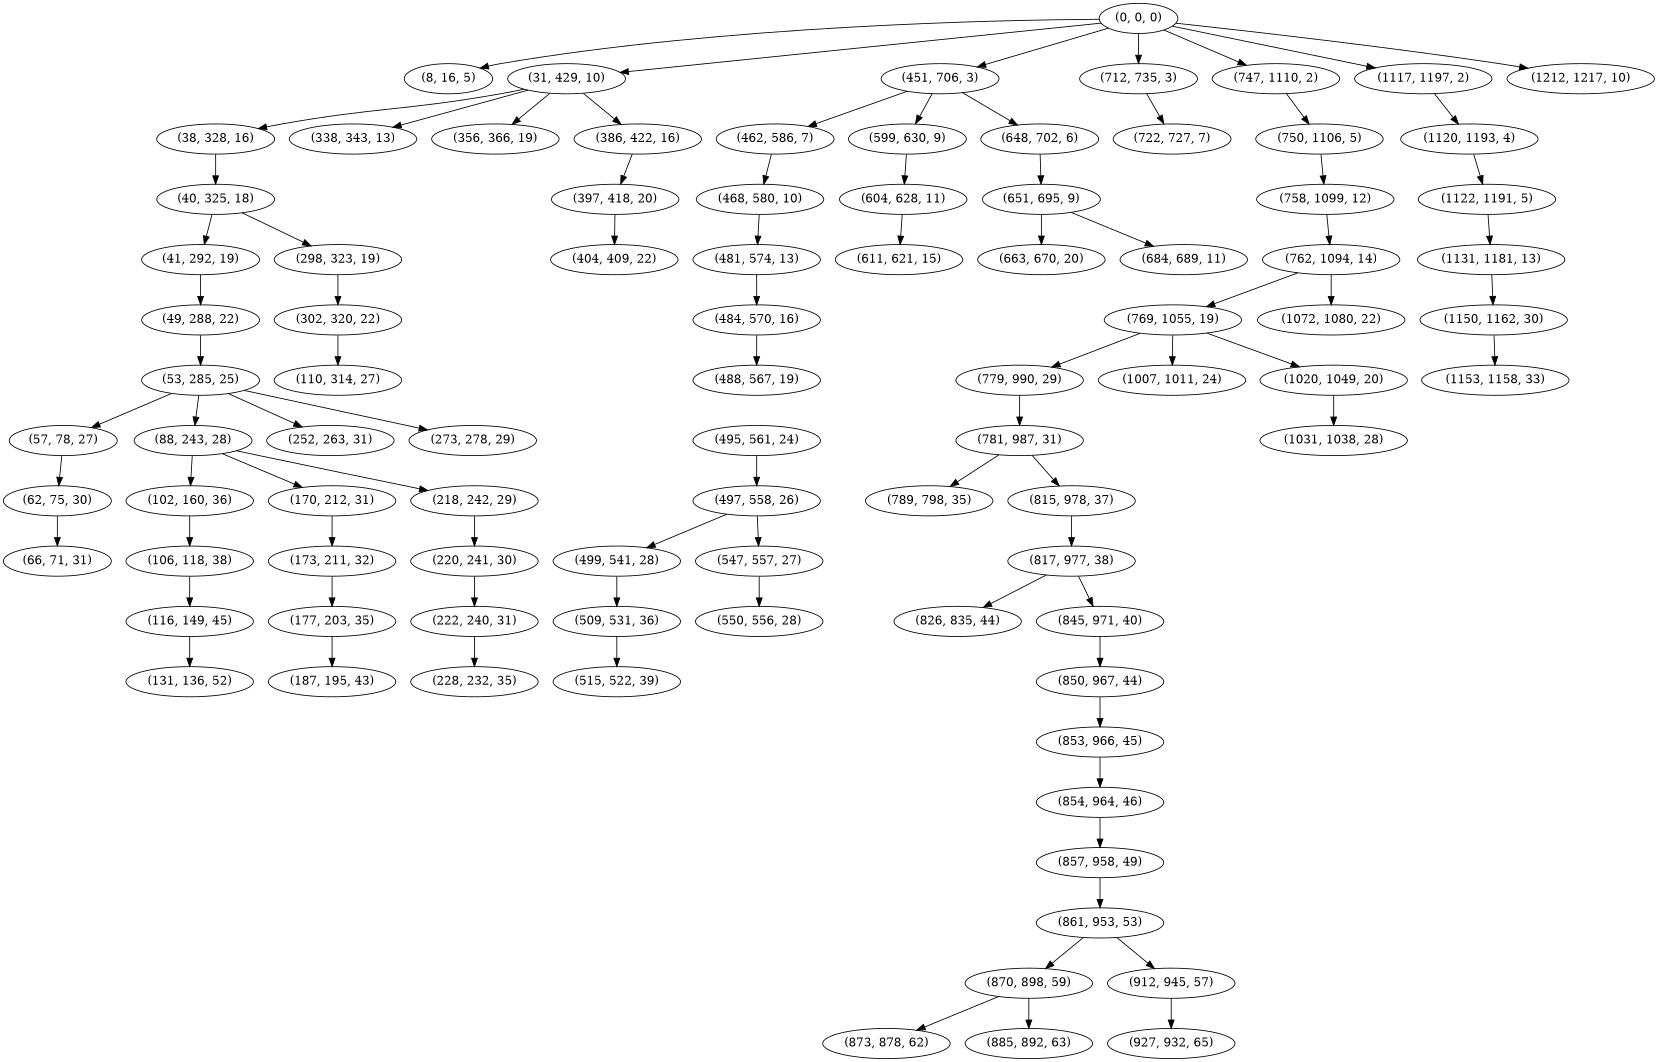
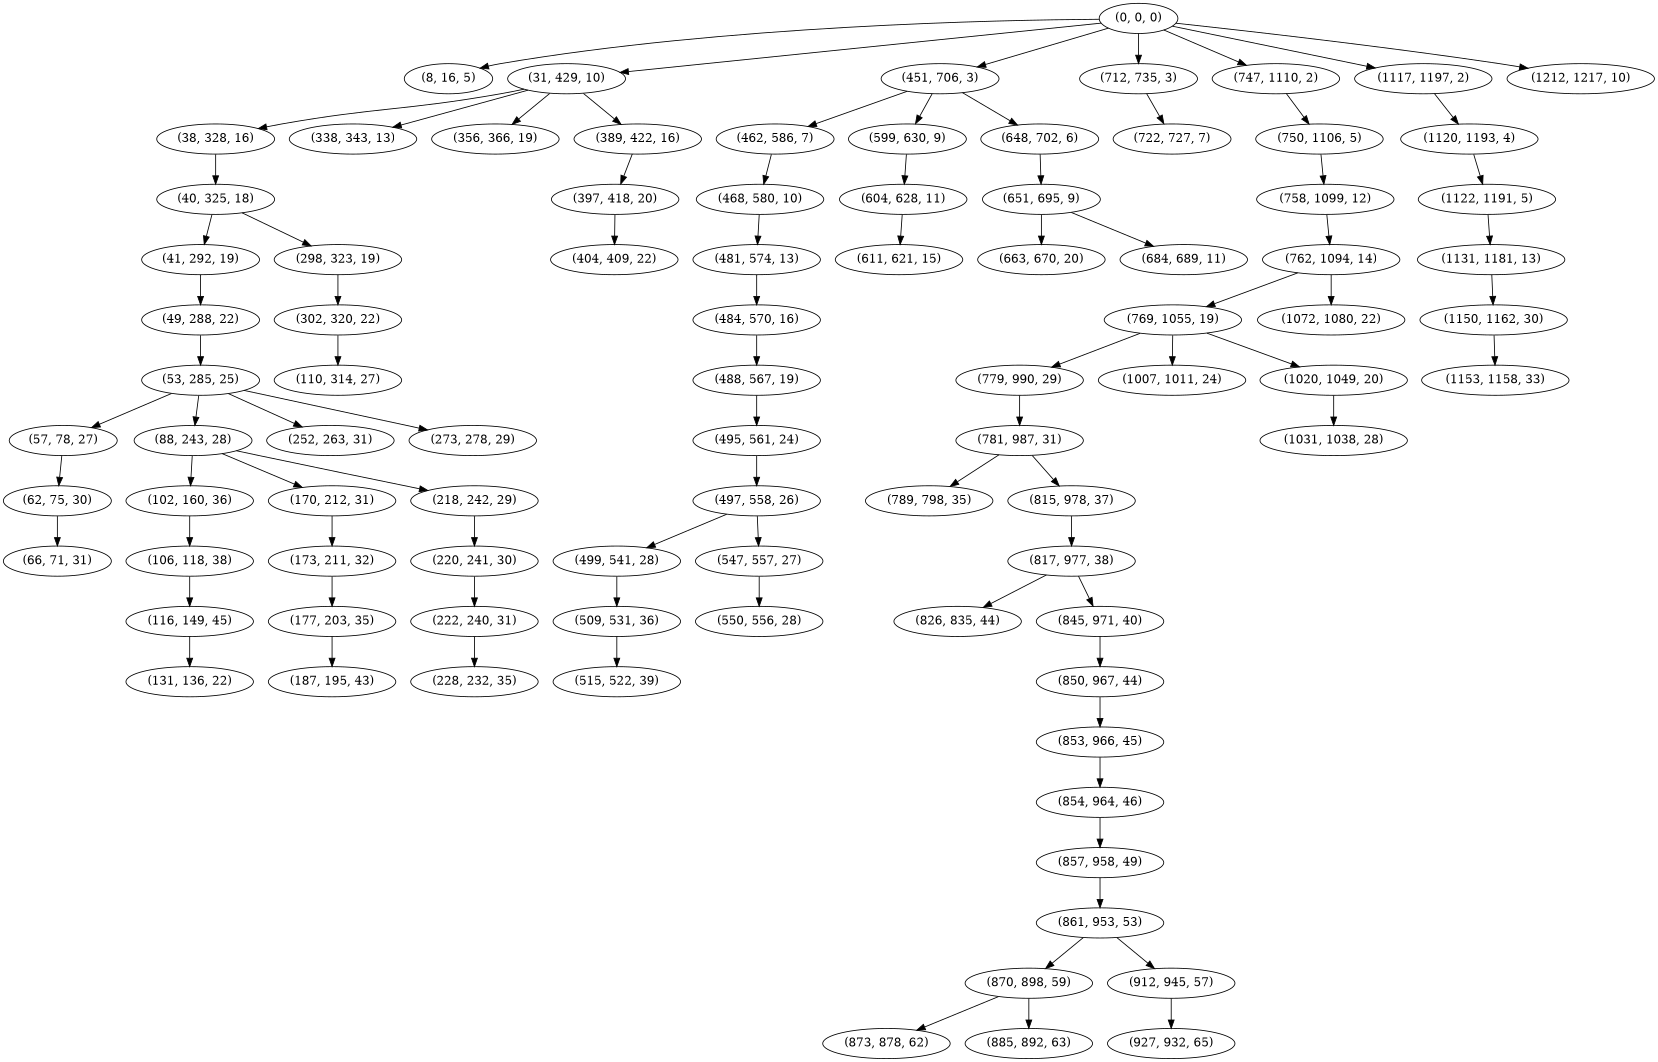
node "(386, 422, 16)": label "(386, 422, 16)" -> "(389, 422, 16)"
edge "(488, 567, 19)" -> "(495, 561, 24)": added
node "(131, 136, 52)": label "(131, 136, 52)" -> "(131, 136, 22)"
